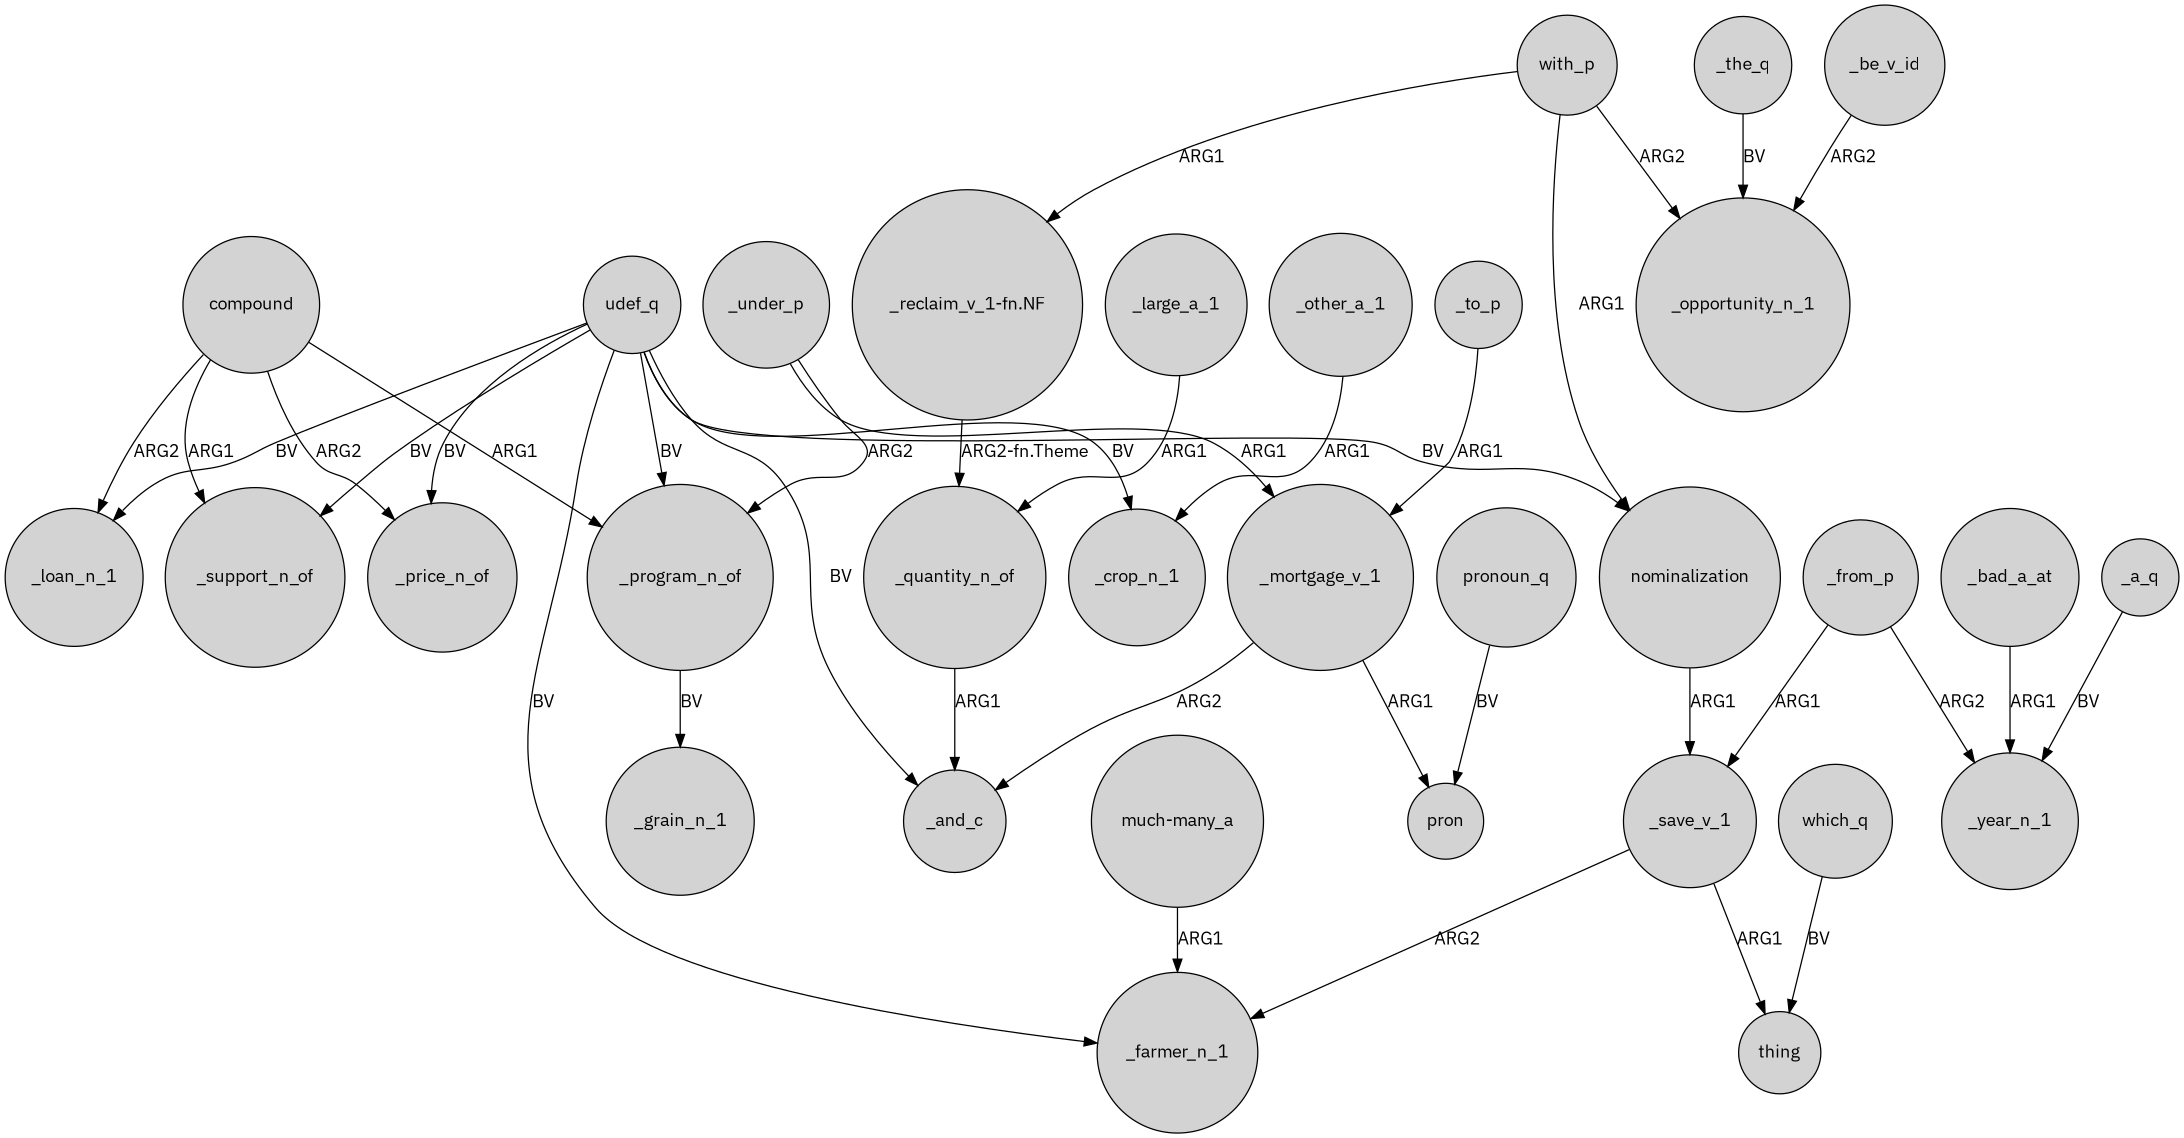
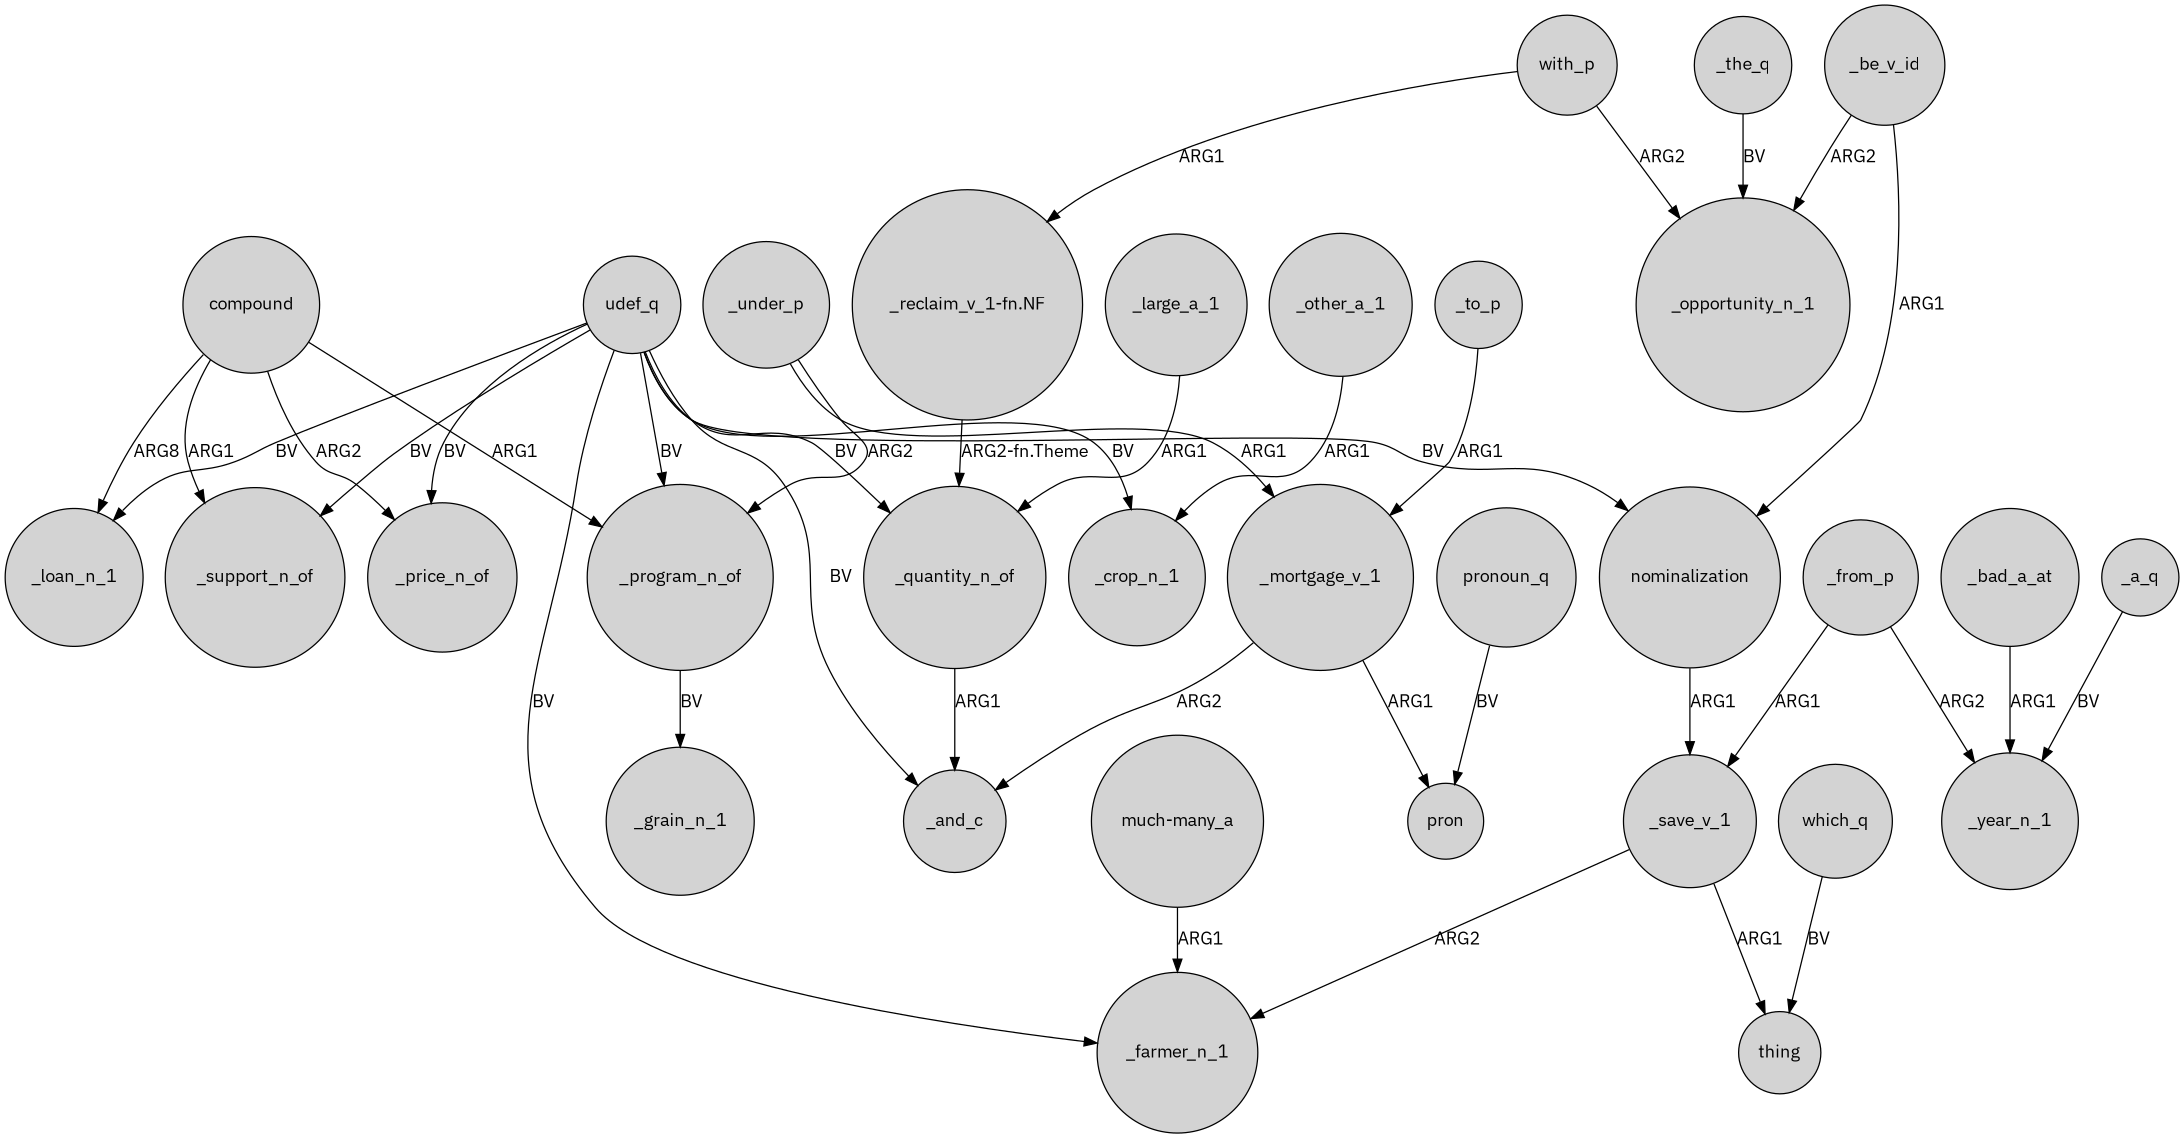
edge "with_p" -> "nominalization": now "_be_v_id" -> "nominalization"
edge "udef_q" -> "_quantity_n_of": added, label "BV"
edge "compound" -> "_loan_n_1": label "ARG2" -> "ARG8"
